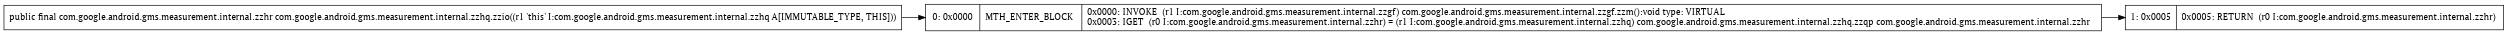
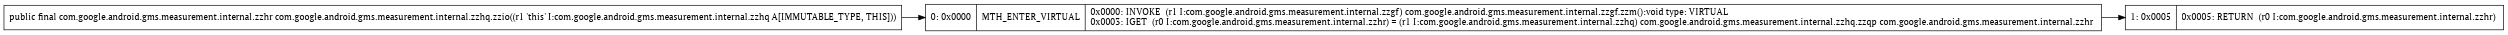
node "0: 0x0000": text "MTH_ENTER_BLOCK" -> "MTH_ENTER_VIRTUAL"
